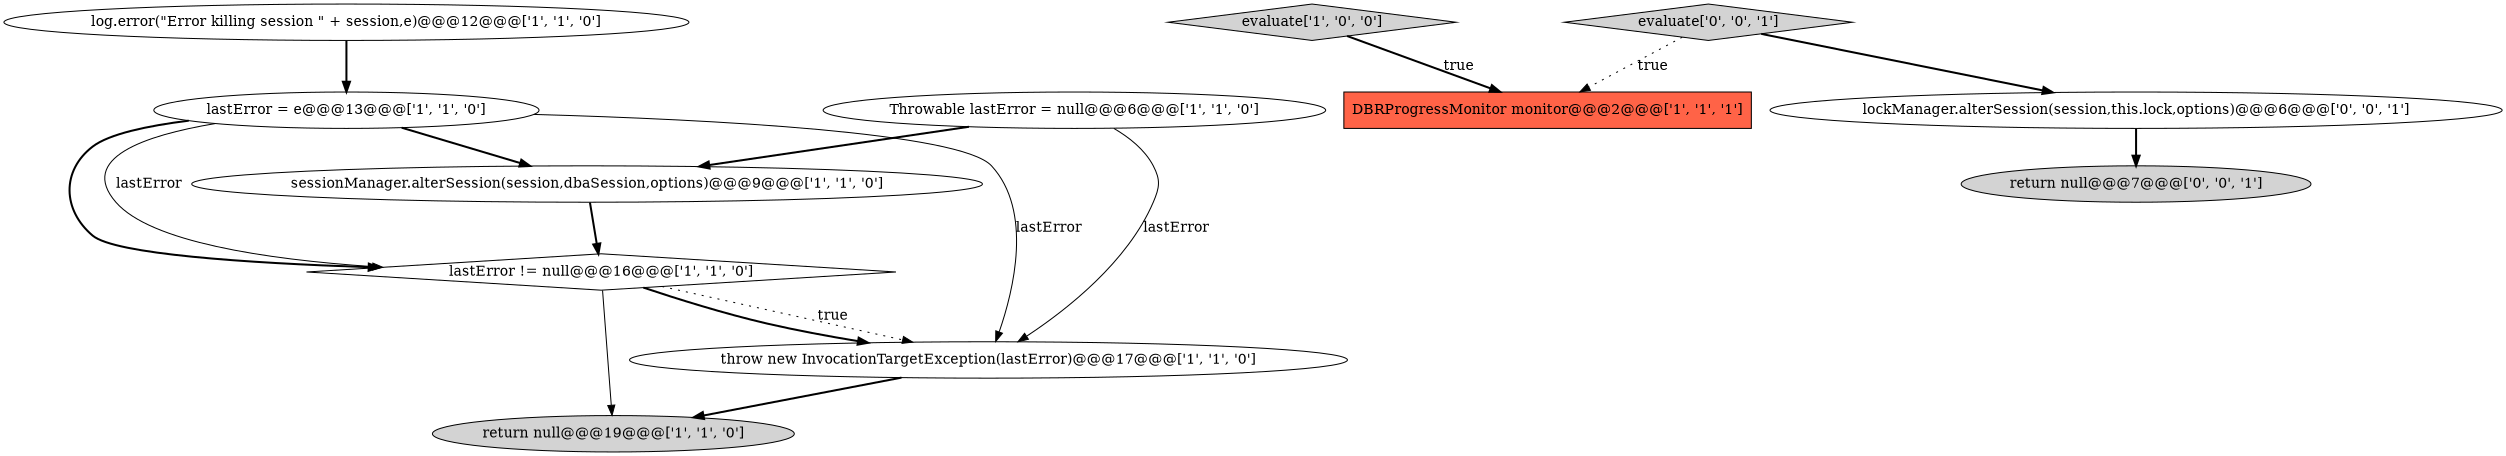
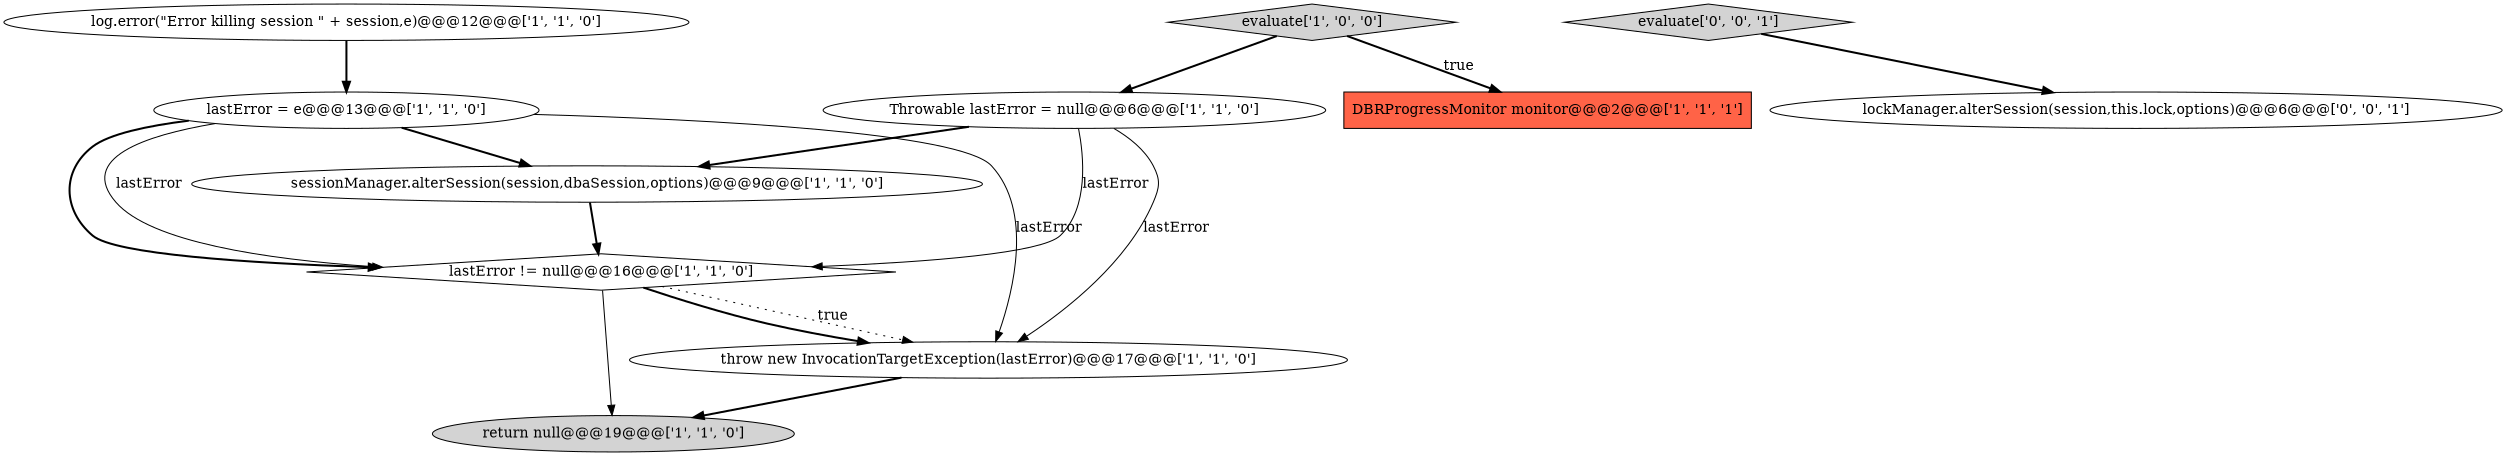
edge "evaluate['1', '0', '0']" -> "Throwable lastError = null@@@6@@@['1', '1', '0']": added
edge "evaluate['0', '0', '1']" -> "DBRProgressMonitor monitor@@@2@@@['1', '1', '1']": removed, label "true"
node "return null@@@7@@@['0', '0', '1']": removed
edge "Throwable lastError = null@@@6@@@['1', '1', '0']" -> "lastError != null@@@16@@@['1', '1', '0']": added, label "lastError"
